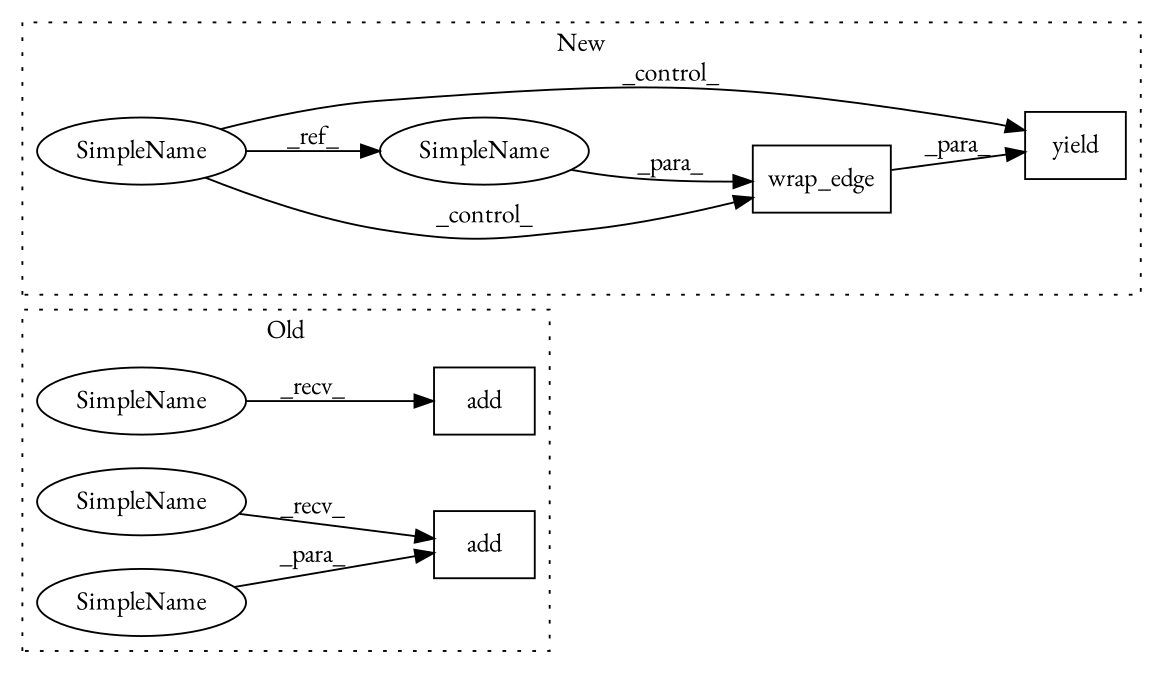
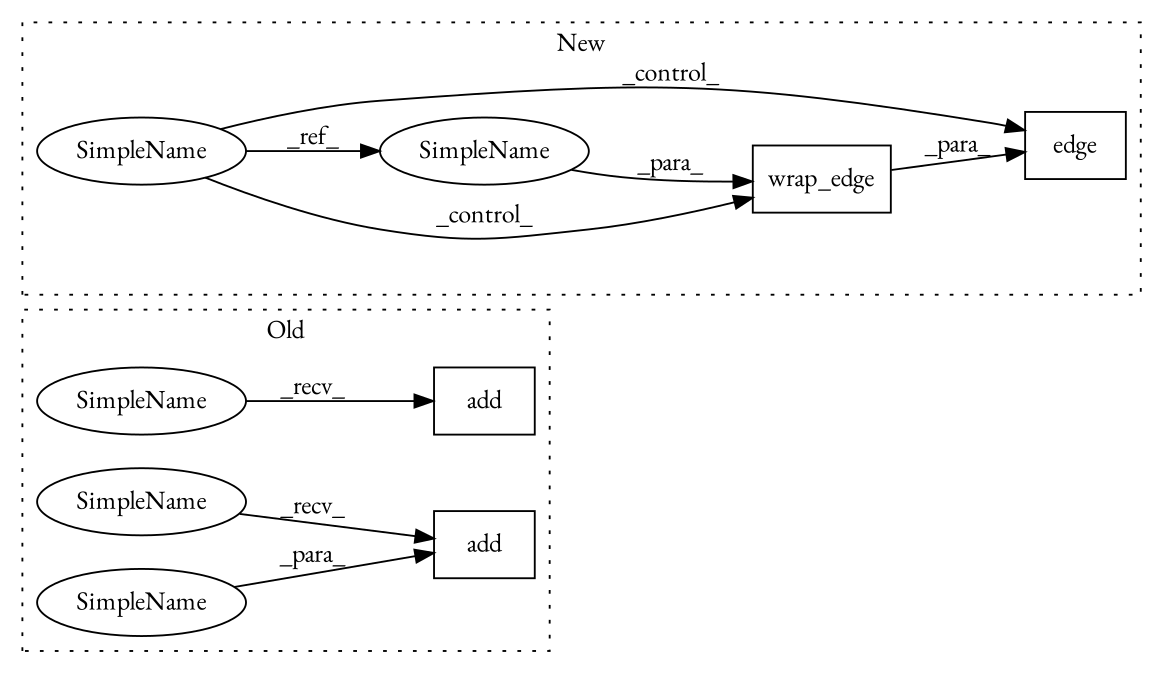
node "yield": label "yield" -> "edge"
